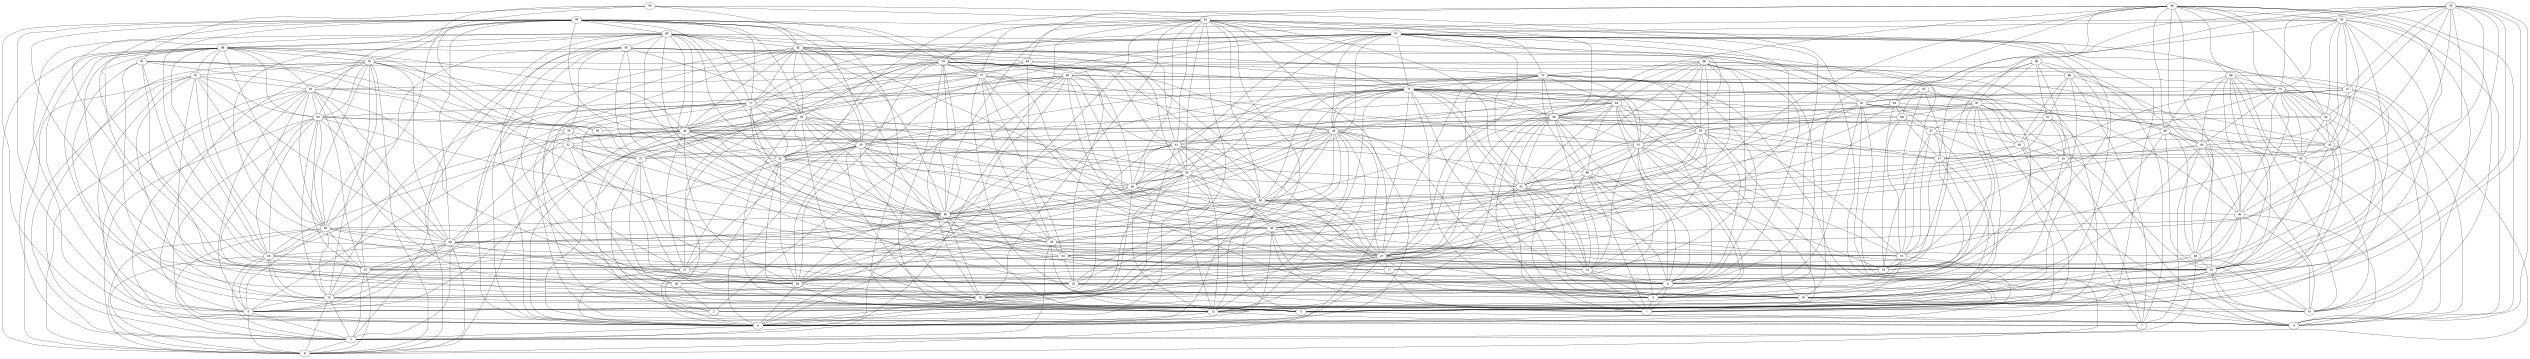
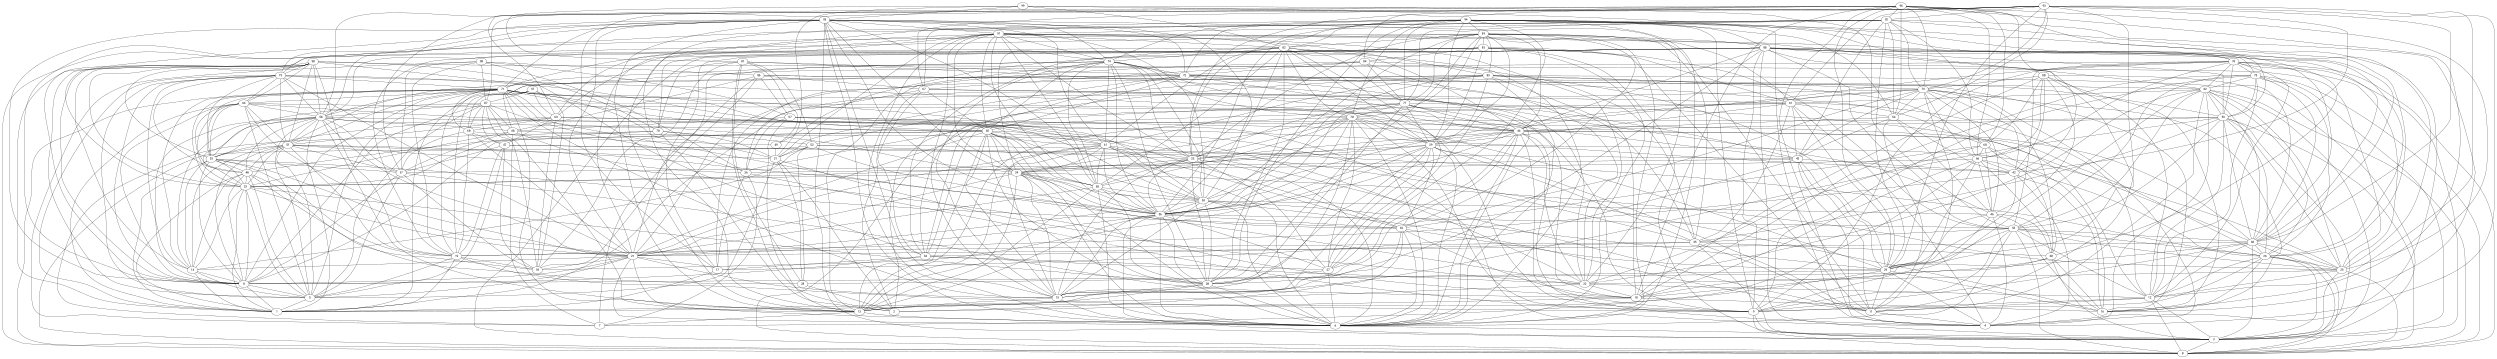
edge "51" -> "55": reversed
edge "6" -> "74": now "6" -> "56"
